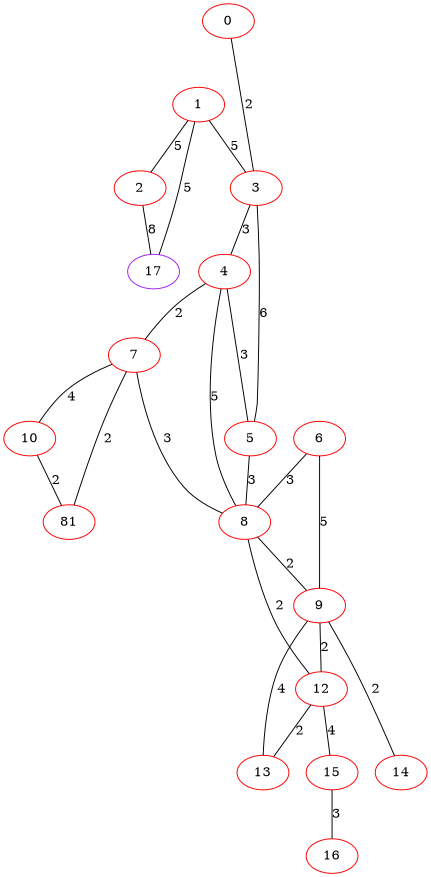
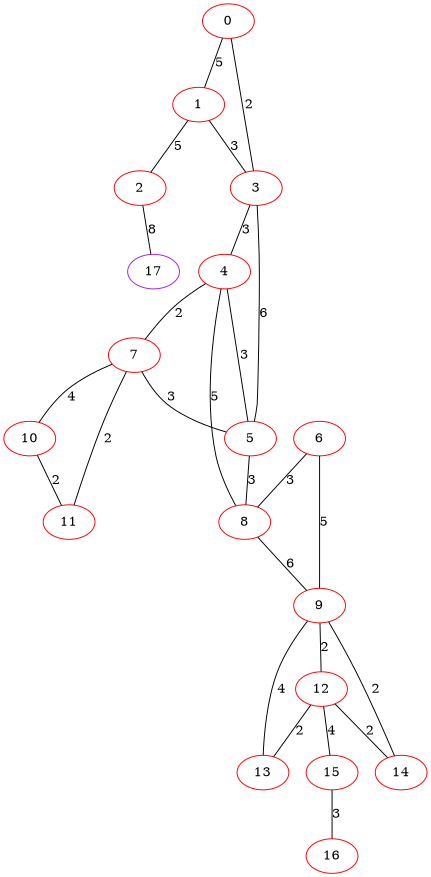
edge "1" -- "3": label "5" -> "3"
edge "1" -- "17": now "1" -- "0"
edge "7" -- "8": now "7" -- "5"
node "81": label "81" -> "11"
edge "8" -- "9": label "2" -> "6"
edge "8" -- "12": now "14" -- "12"
